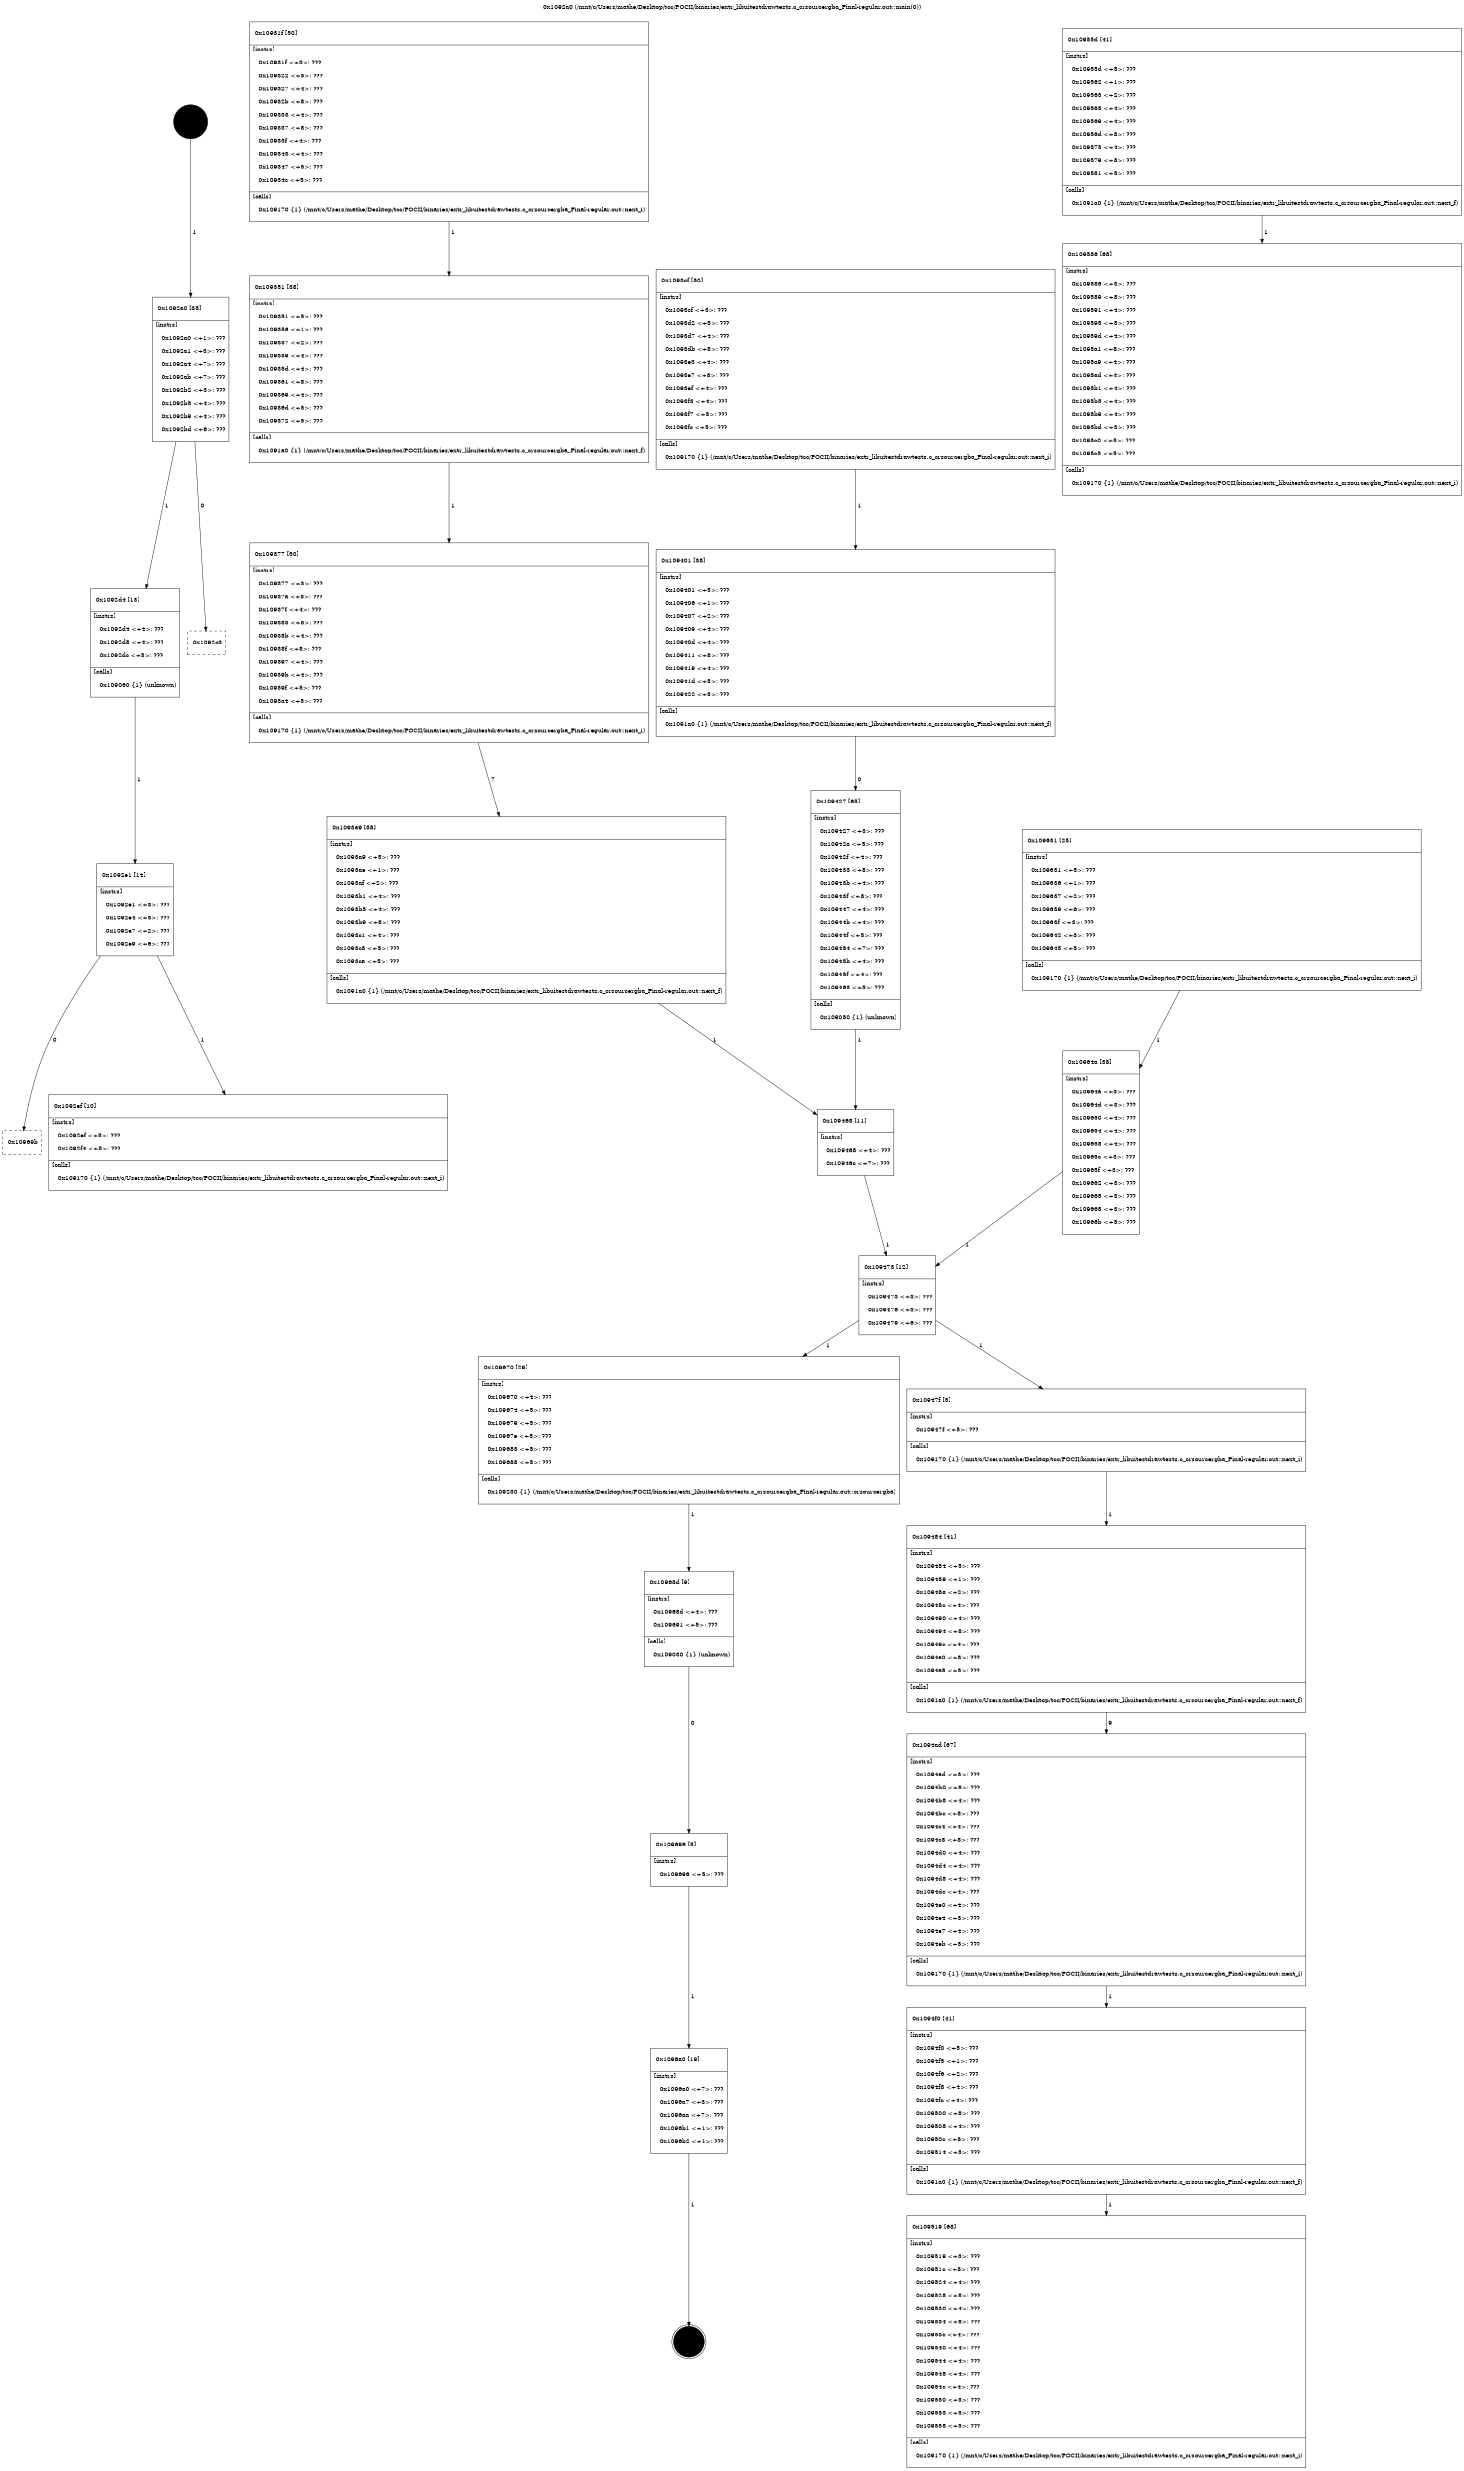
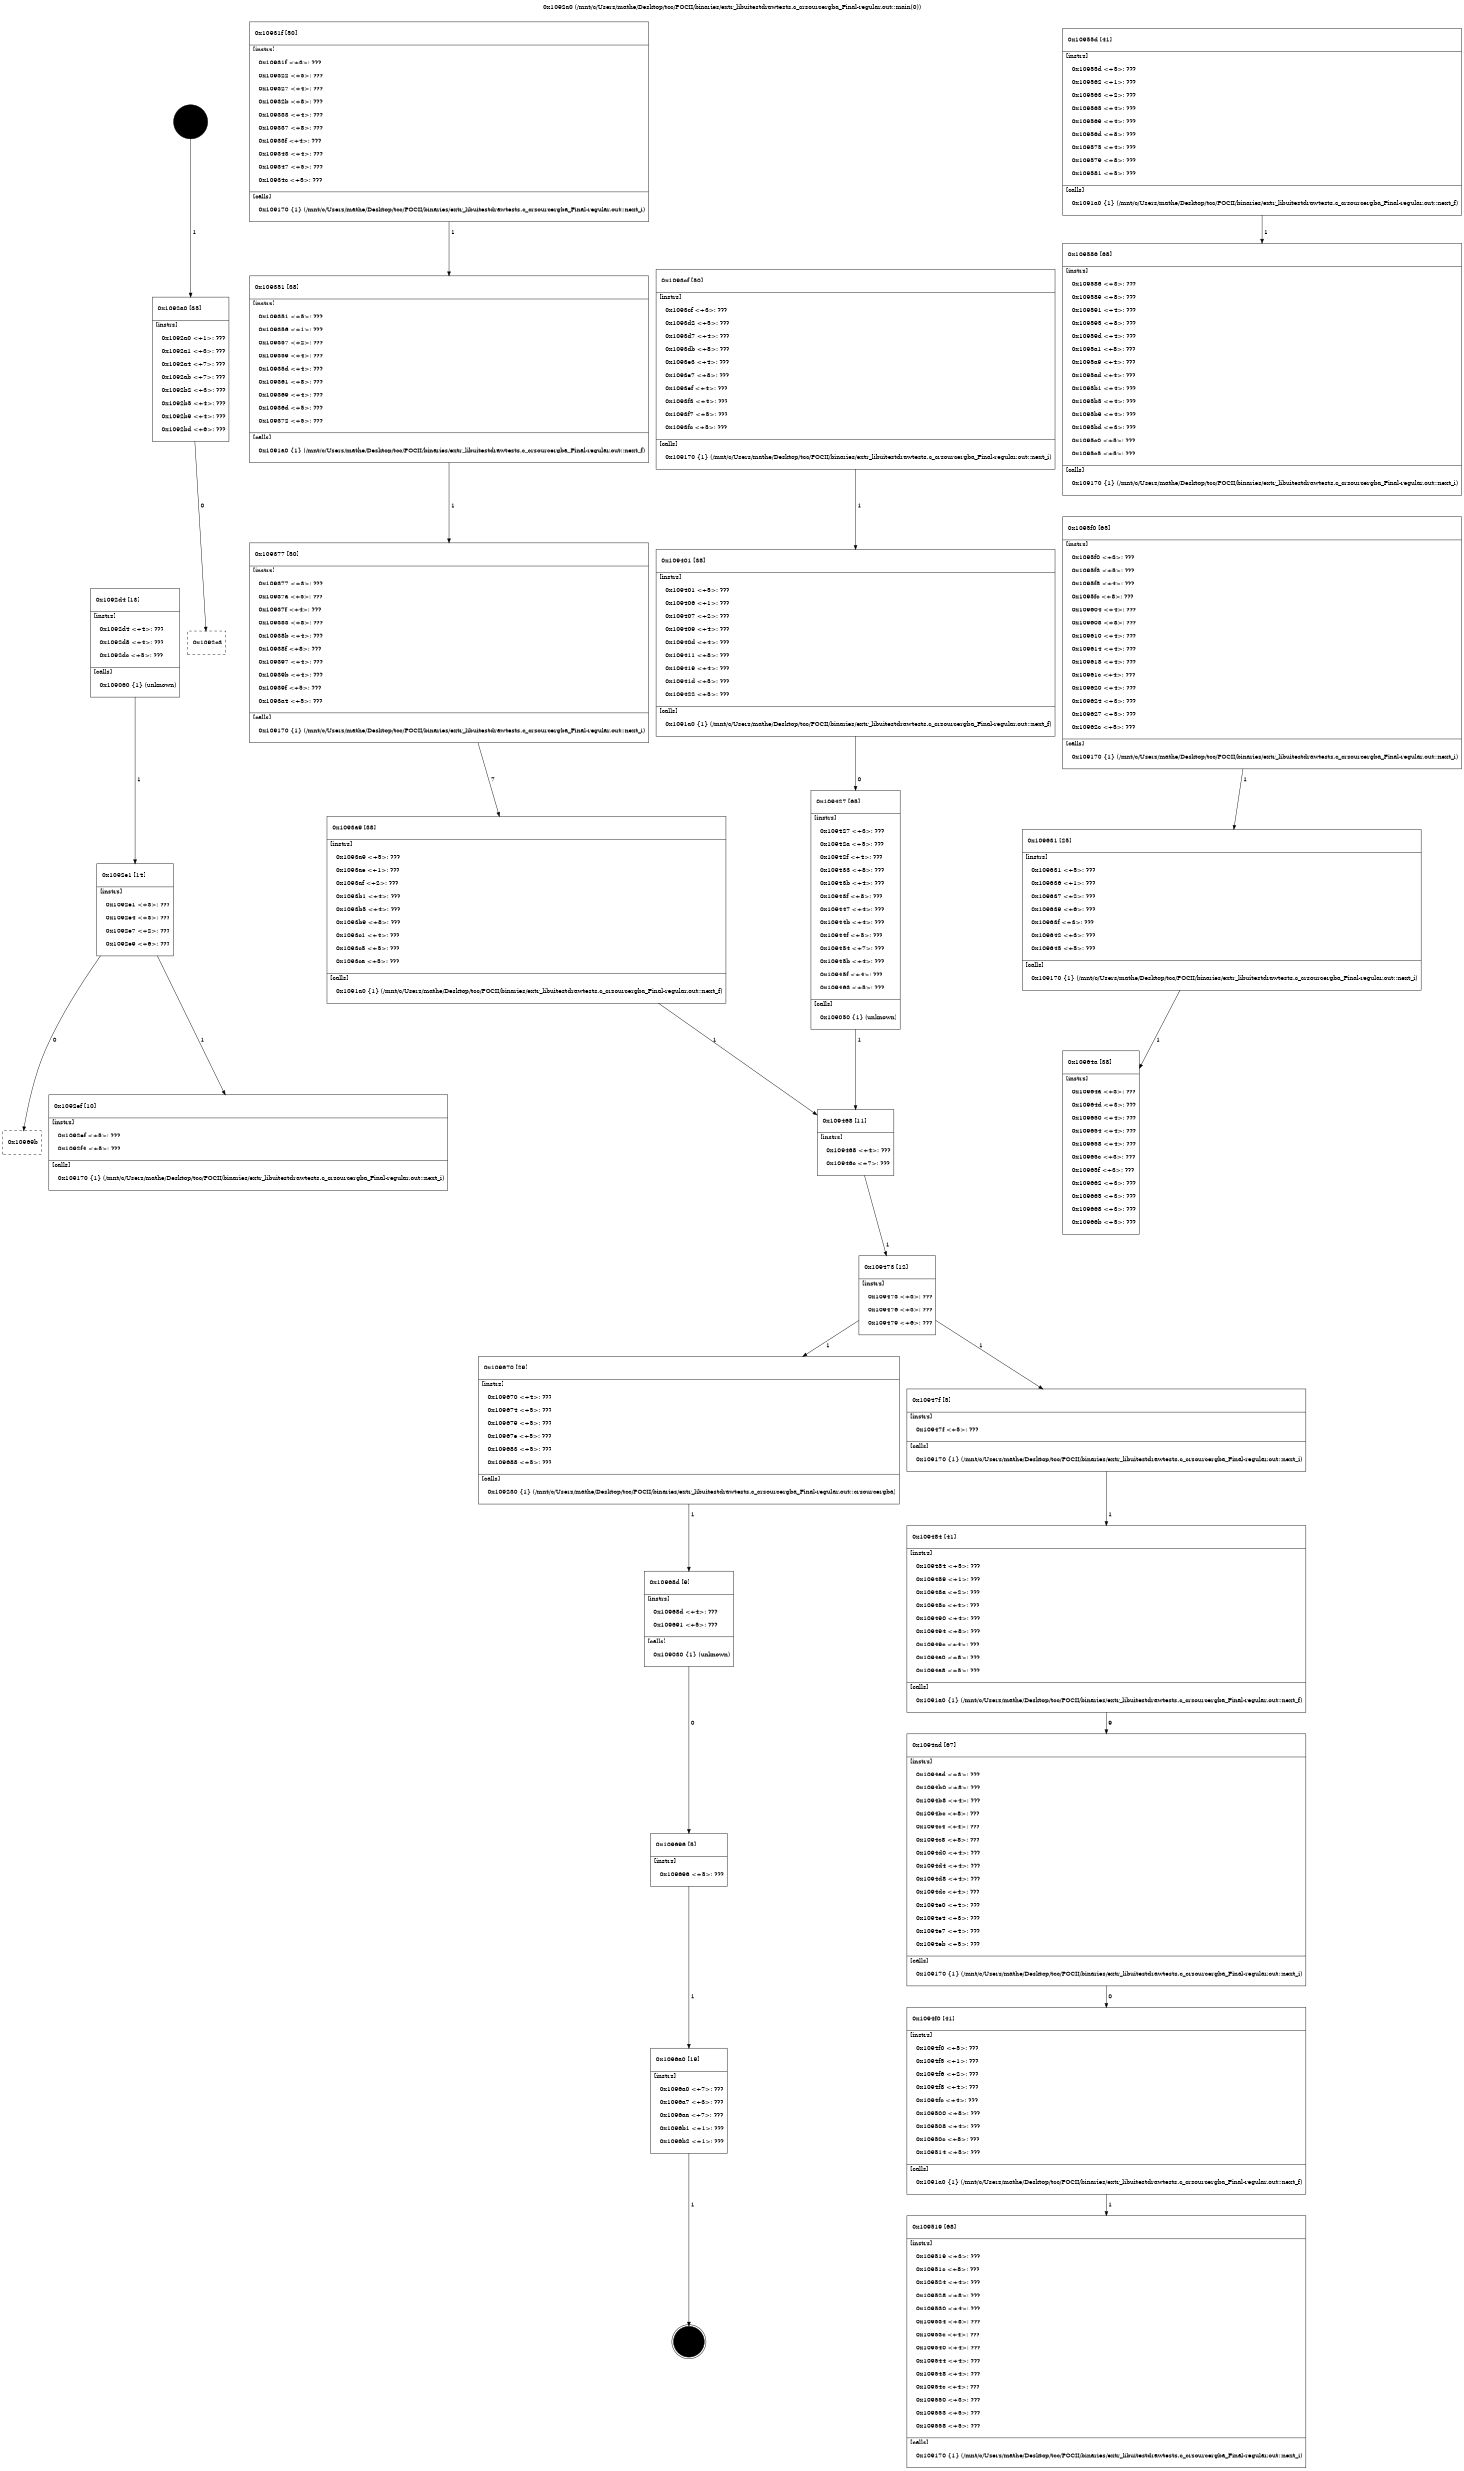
edge "0x1092a0 [35]" -> "0x1092d4 [13]": removed, label "1"
node "0x1095f0 [65]": added
edge "0x10964a [38]" -> "0x109473 [12]": removed, label "1"
edge "0x1094ad [67]" -> "0x1094f0 [41]": label " 1" -> " 0"
